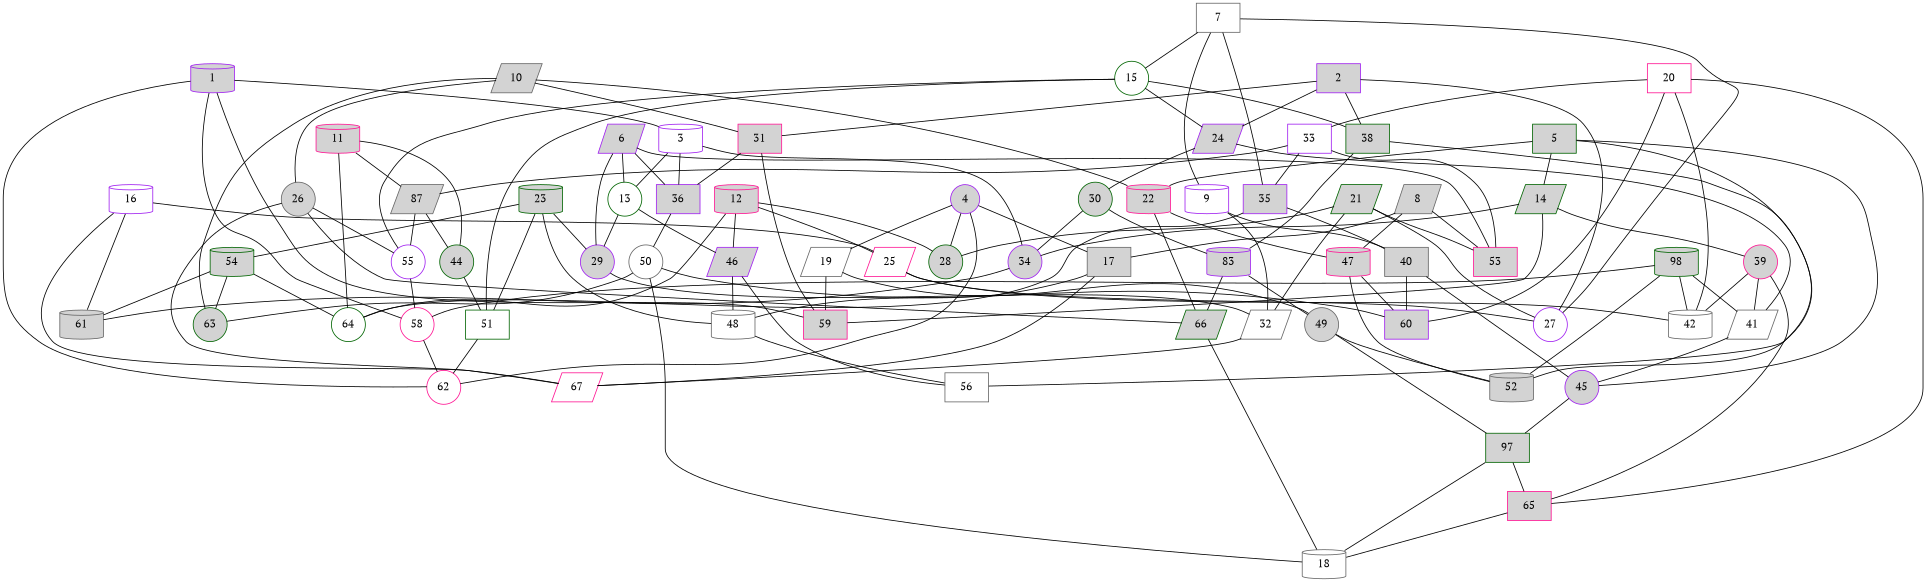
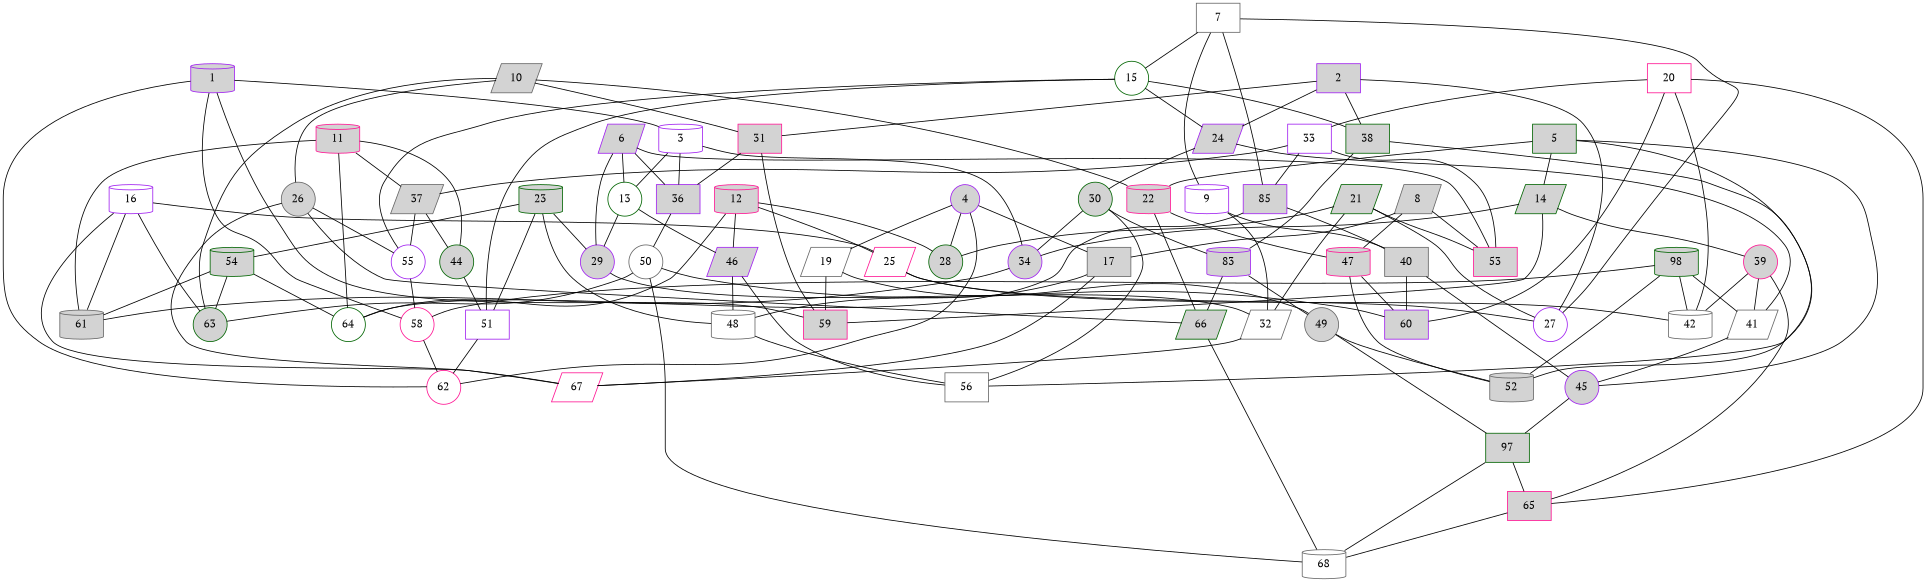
edge "11" -- "61": added
node "87": label "87" -> "37"
node "35": label "35" -> "85"
edge "16" -- "63": added
node "51": color darkgreen -> purple
edge "30" -- "56": added
node "18": label "18" -> "68"
